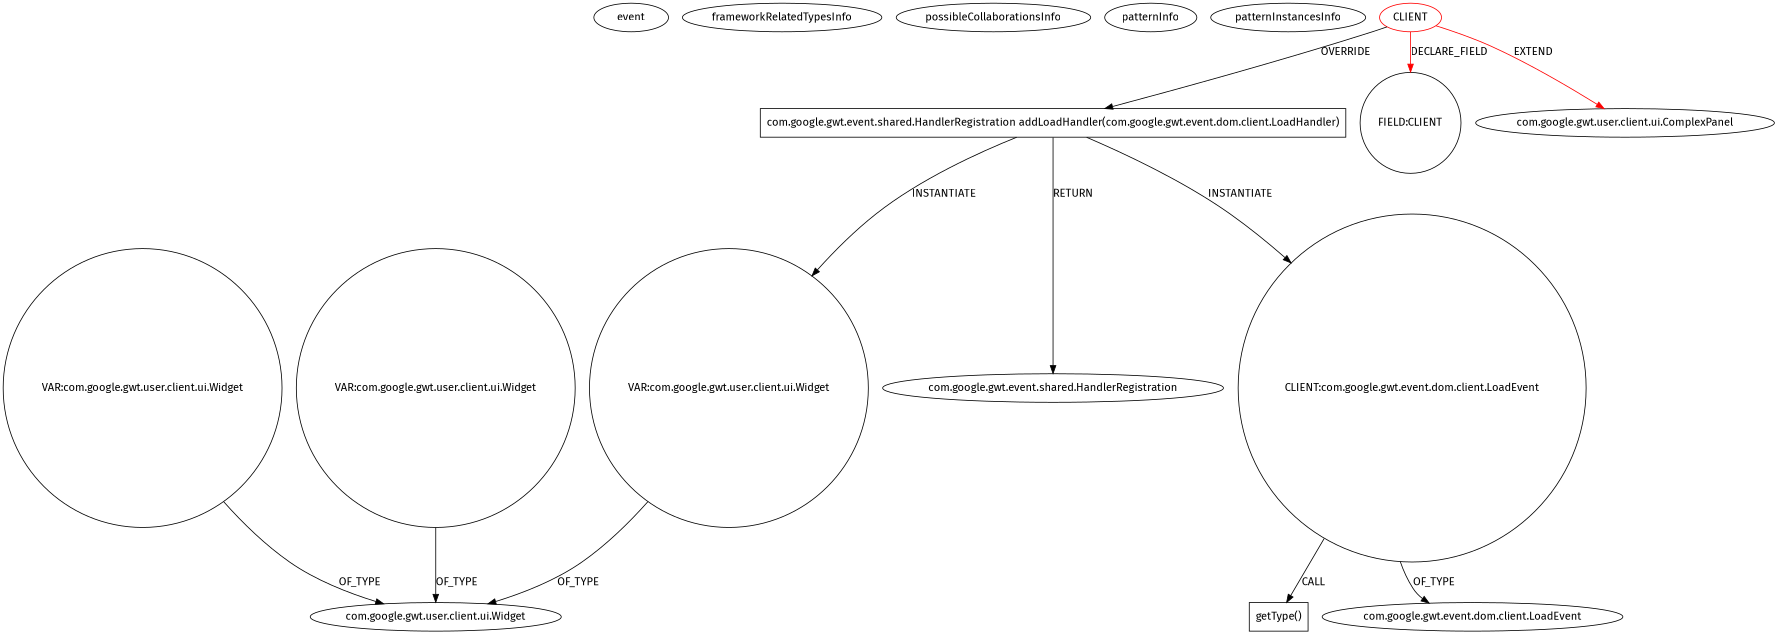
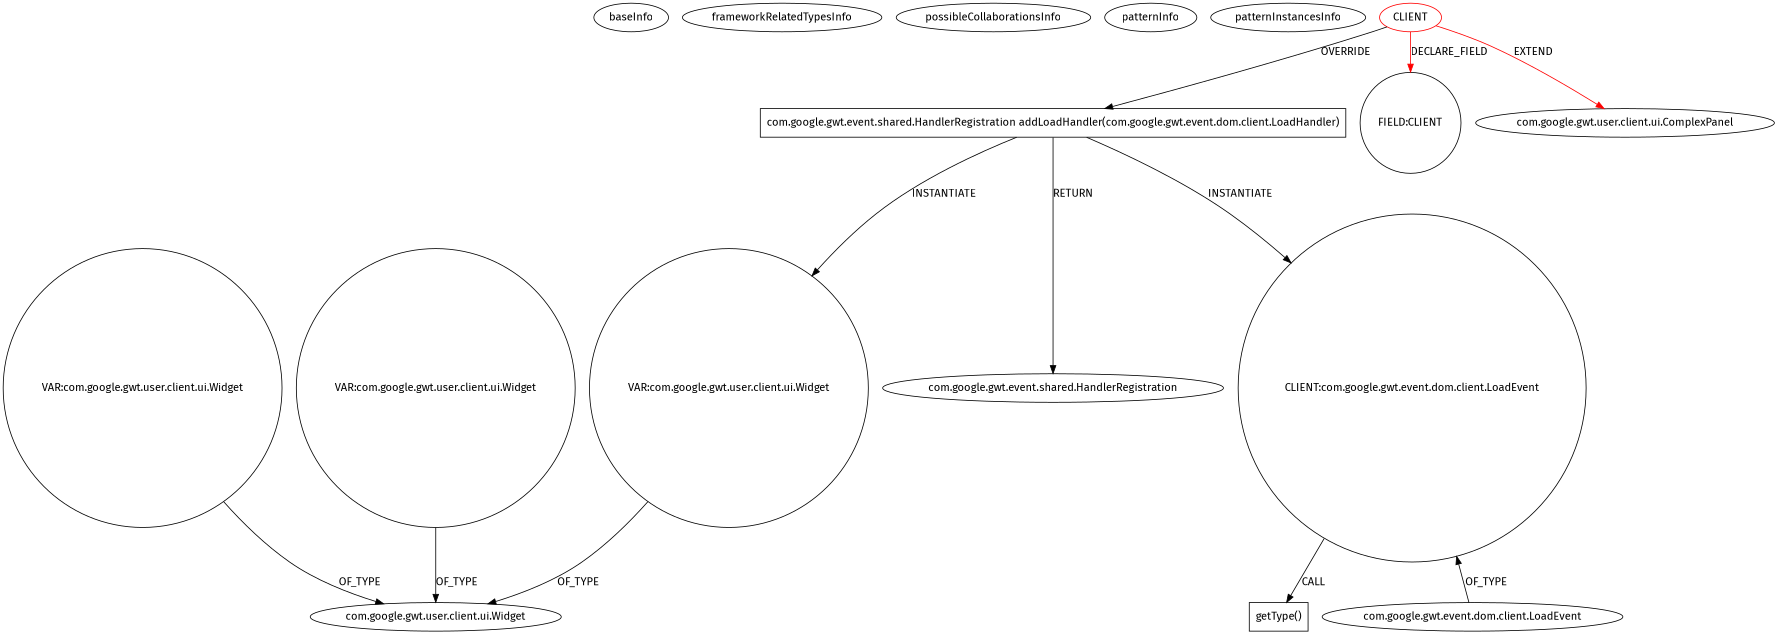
node "event": label "event" -> "baseInfo"
edge "CLIENT:com.google.gwt.event.dom.client.LoadEvent" -> "com.google.gwt.event.dom.client.LoadEvent": reversed
